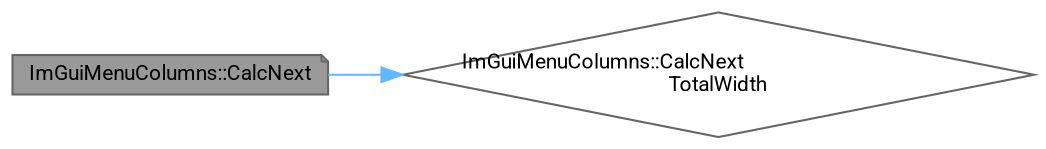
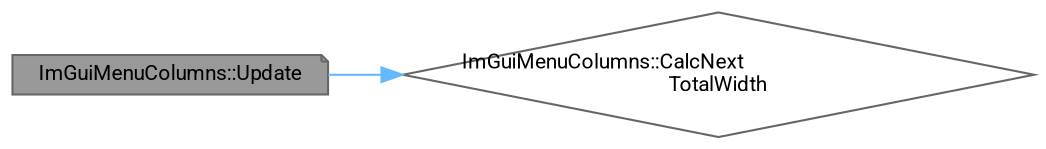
node "ImGuiMenuColumns::CalcNext": label "ImGuiMenuColumns::CalcNext" -> "ImGuiMenuColumns::Update"
